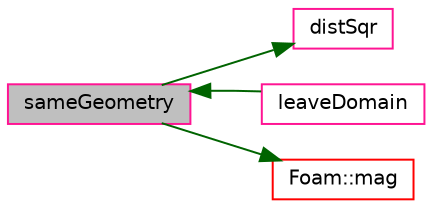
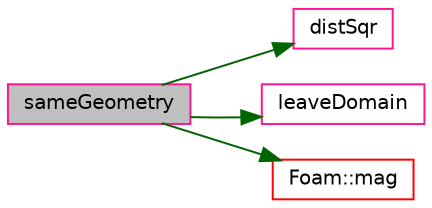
edge "leaveDomain" -> "sameGeometry": reversed
